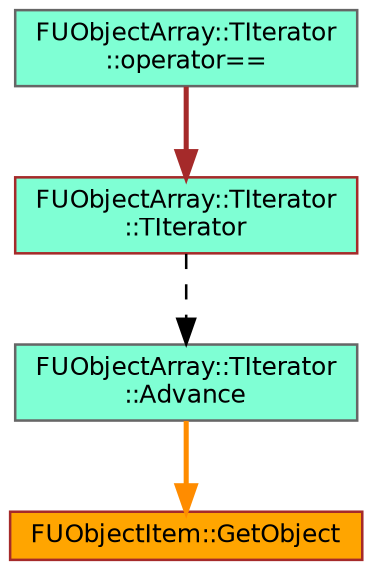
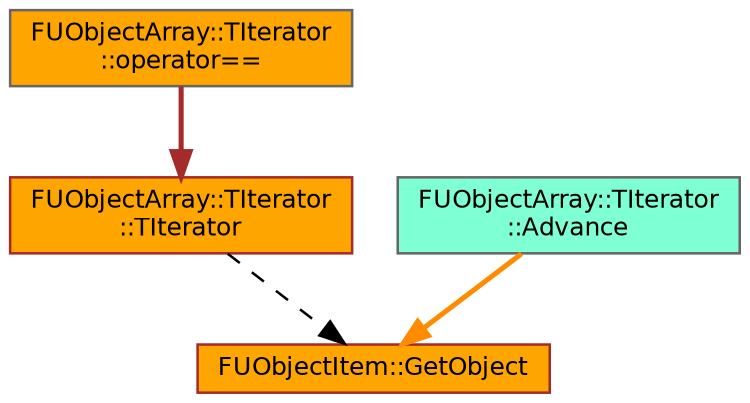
node "FUObjectArray::TIterator ::operator==": fillcolor aquamarine -> orange
node "FUObjectArray::TIterator ::TIterator": fillcolor aquamarine -> orange
edge "FUObjectArray::TIterator ::TIterator" -> "FUObjectArray::TIterator ::Advance": now "FUObjectArray::TIterator ::TIterator" -> "FUObjectItem::GetObject"
